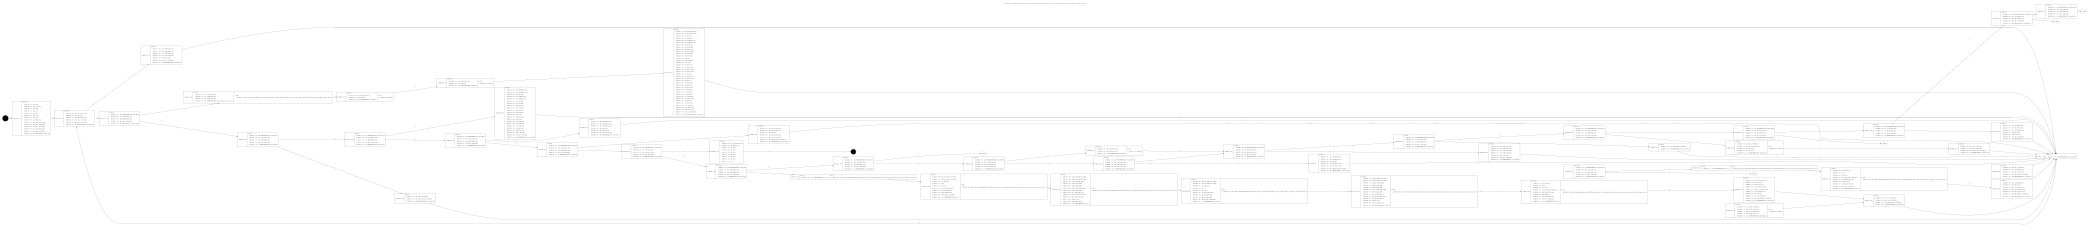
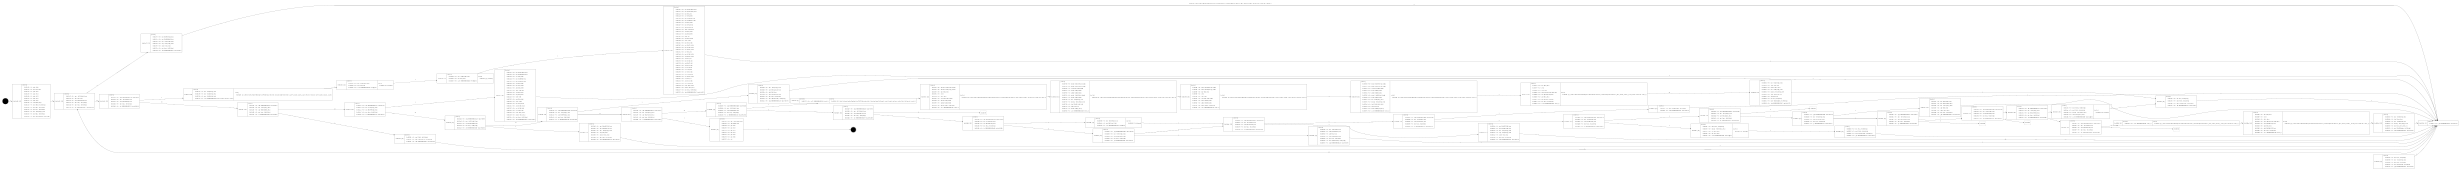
node "0x401e19 [25]": added
